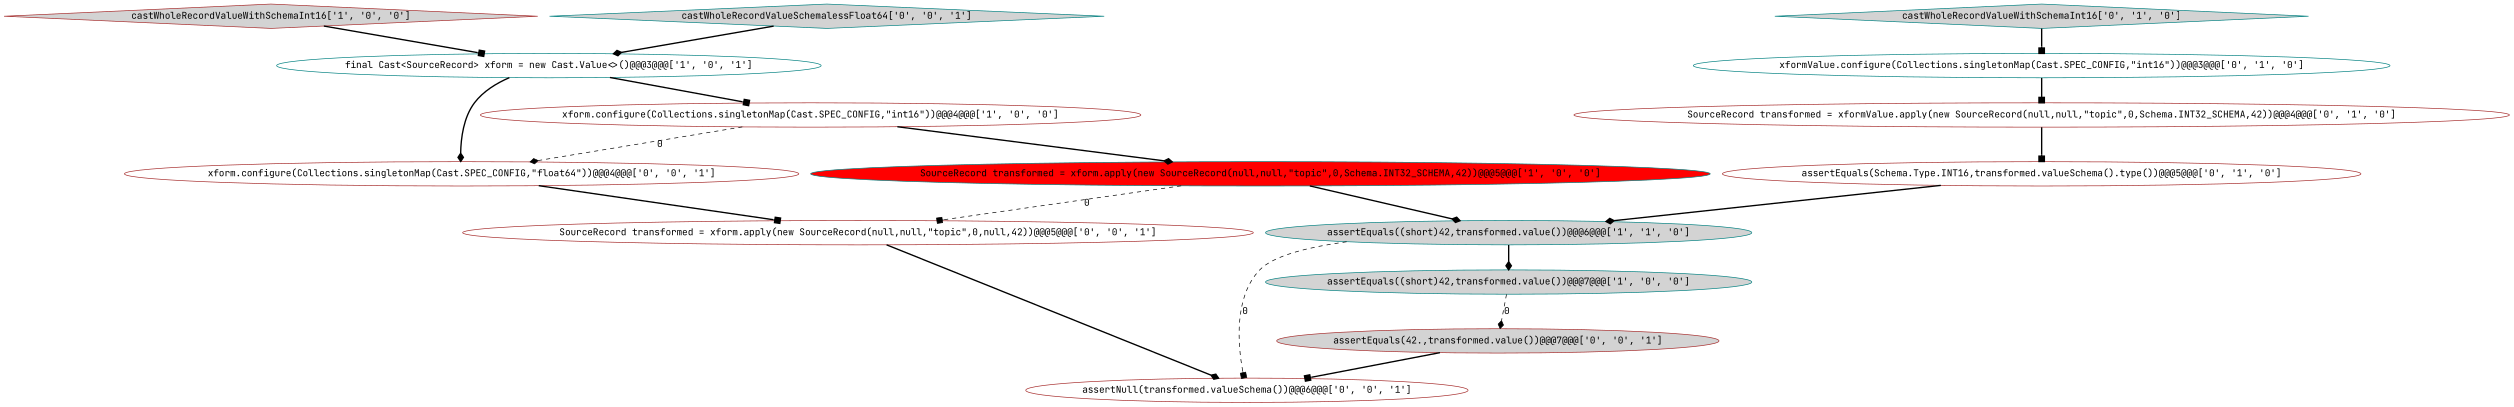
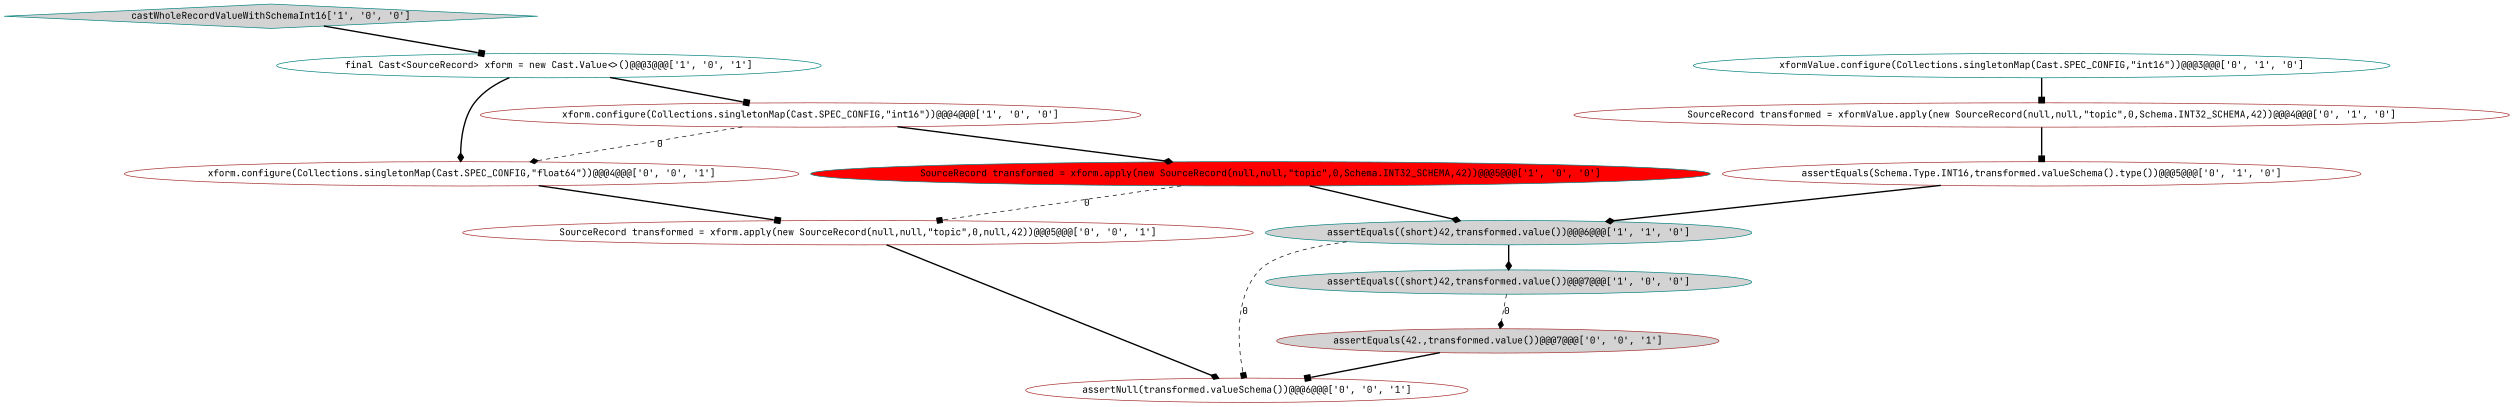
node "castWholeRecordValueWithSchemaInt16['1', '0', '0']": color brown -> teal
node "castWholeRecordValueSchemalessFloat64['0', '0', '1']": removed
node "castWholeRecordValueWithSchemaInt16['0', '1', '0']": removed
